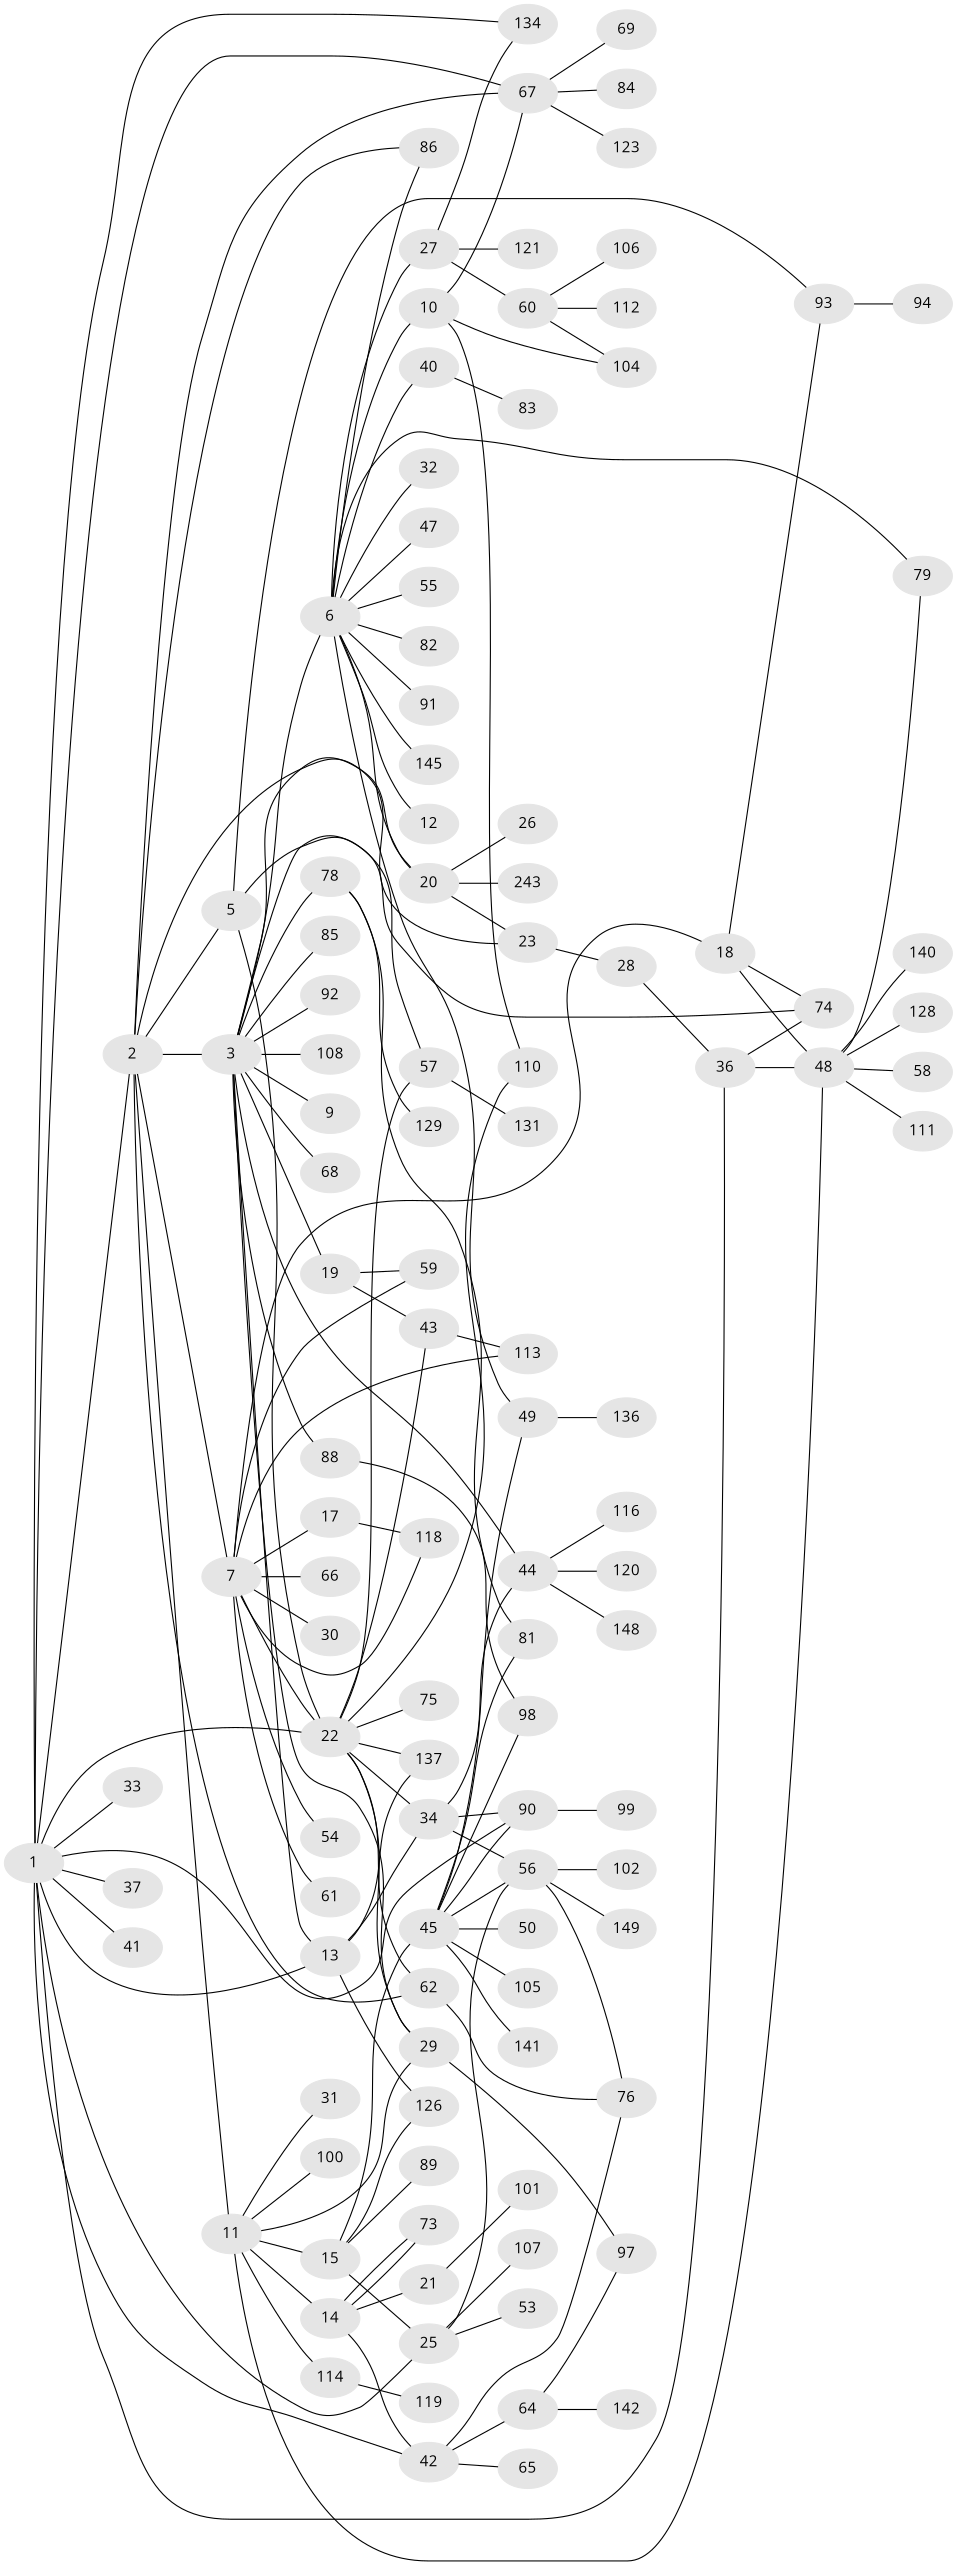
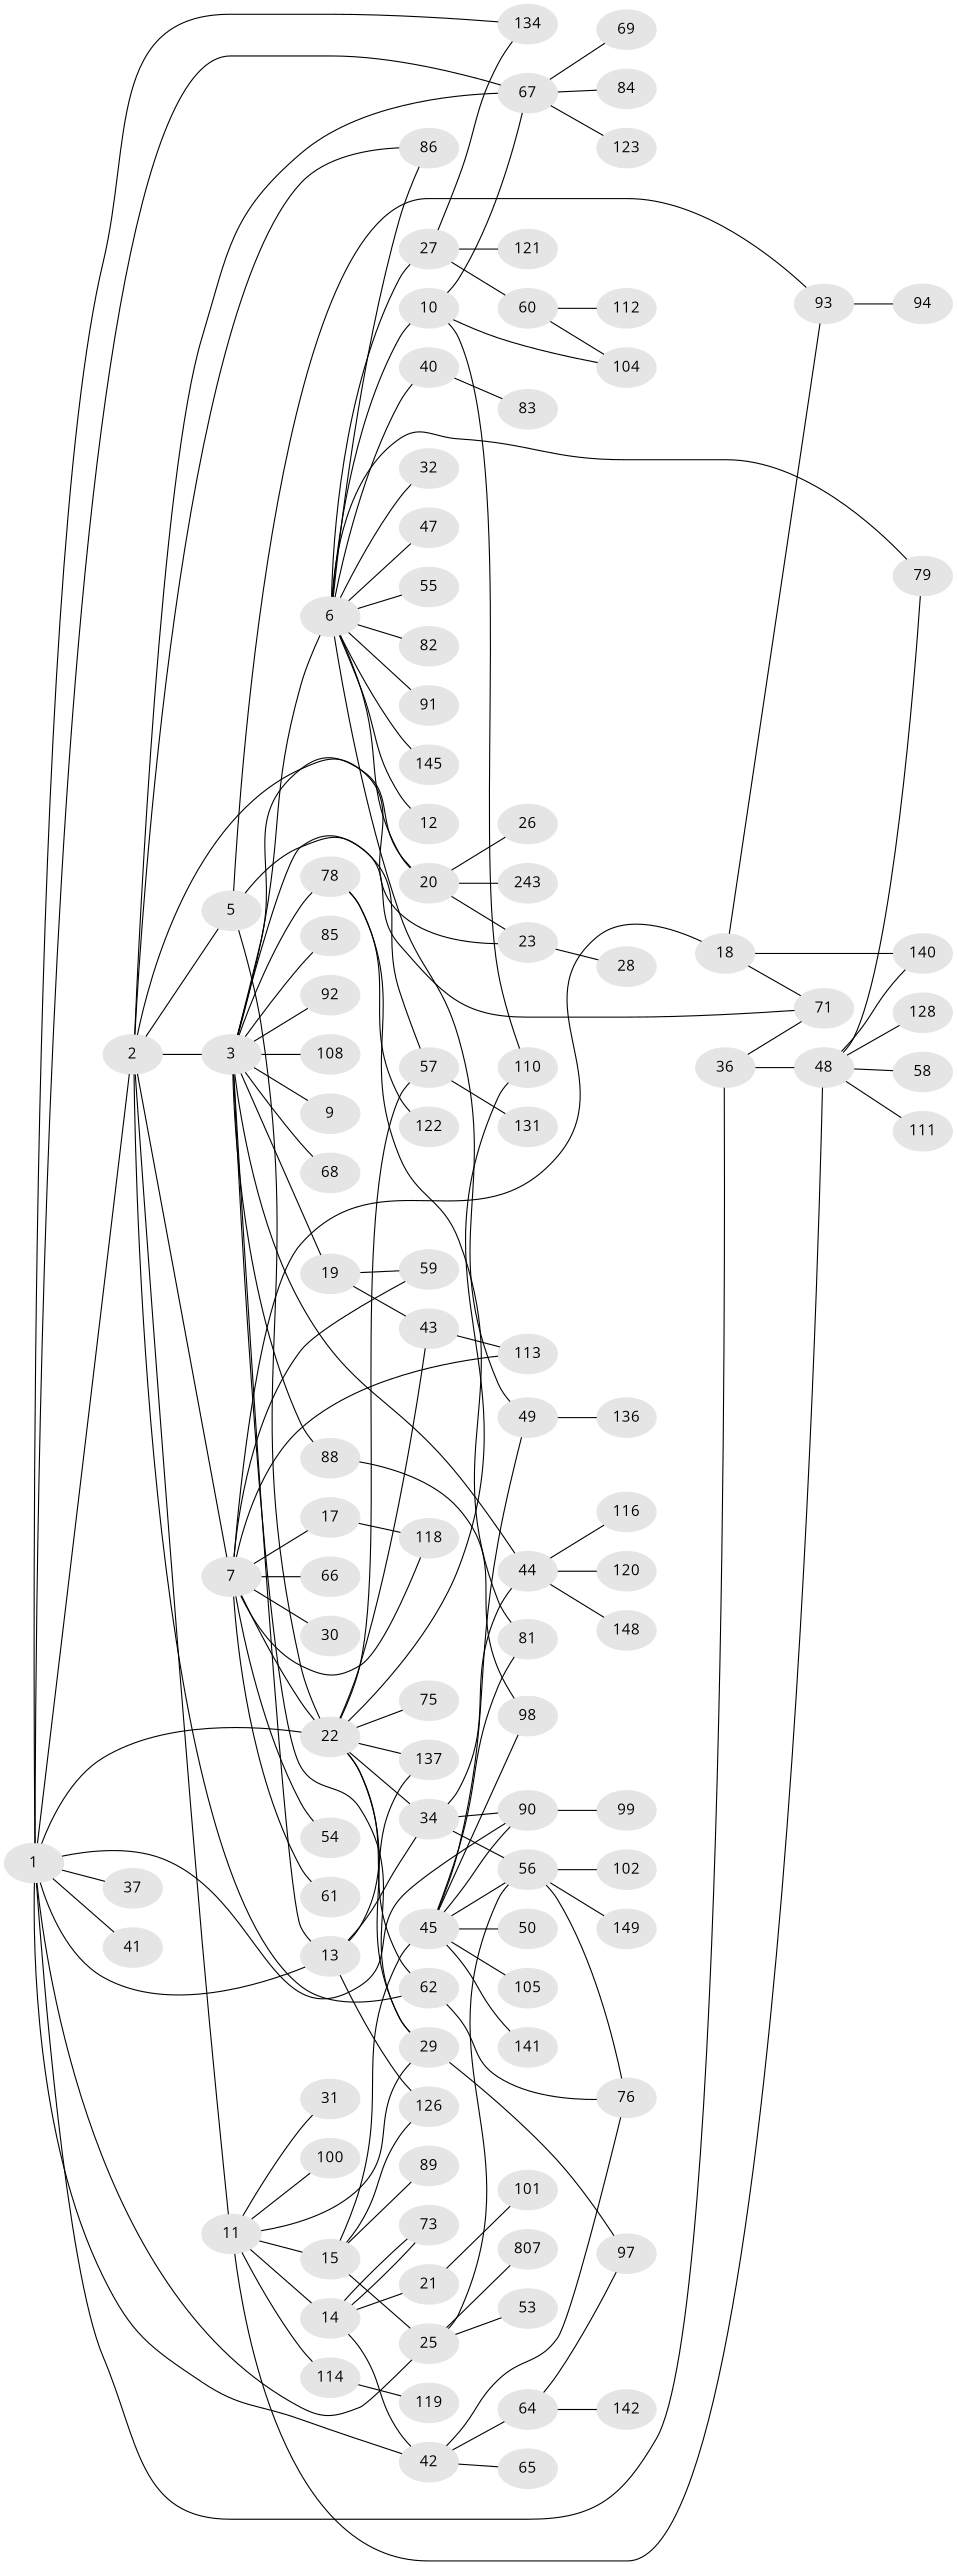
node "106": removed
edge "18" -- "48": now "18" -- "140"
node "74": label "74" -> "71"
edge "28" -- "36": removed
node "129": label "129" -> "122"
node "33": removed
node "107": label "107" -> "807"
